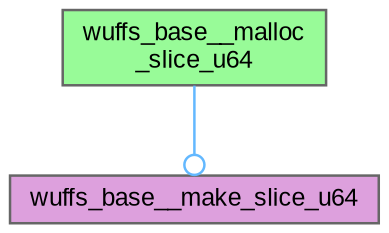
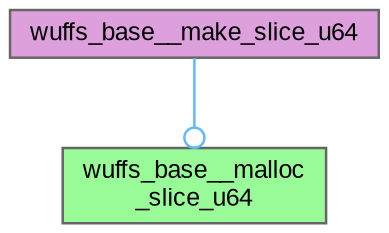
edge "wuffs_base__malloc _slice_u64" -> "wuffs_base__make_slice_u64": reversed
